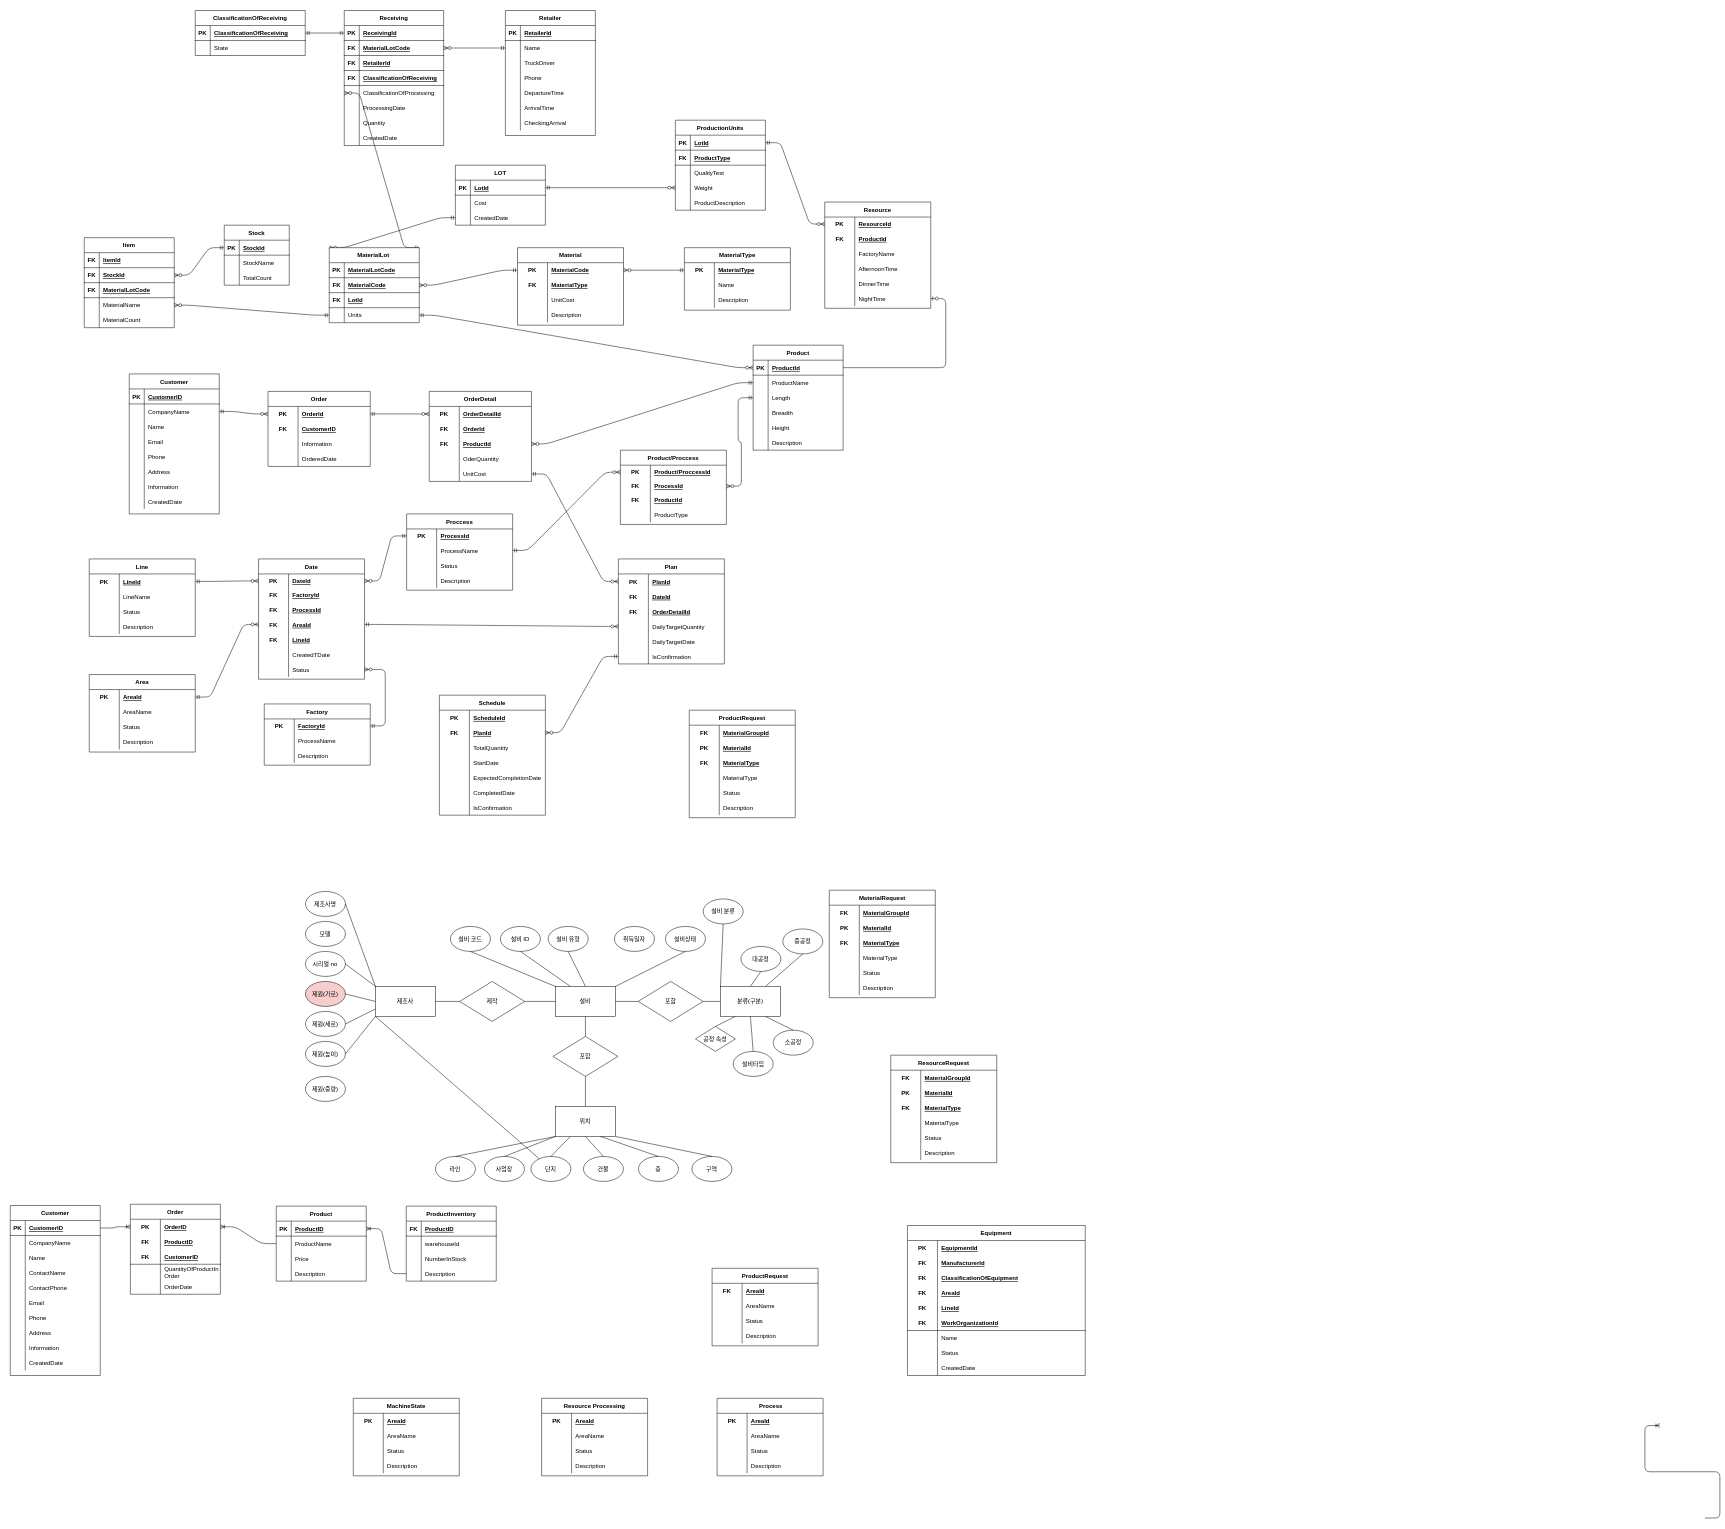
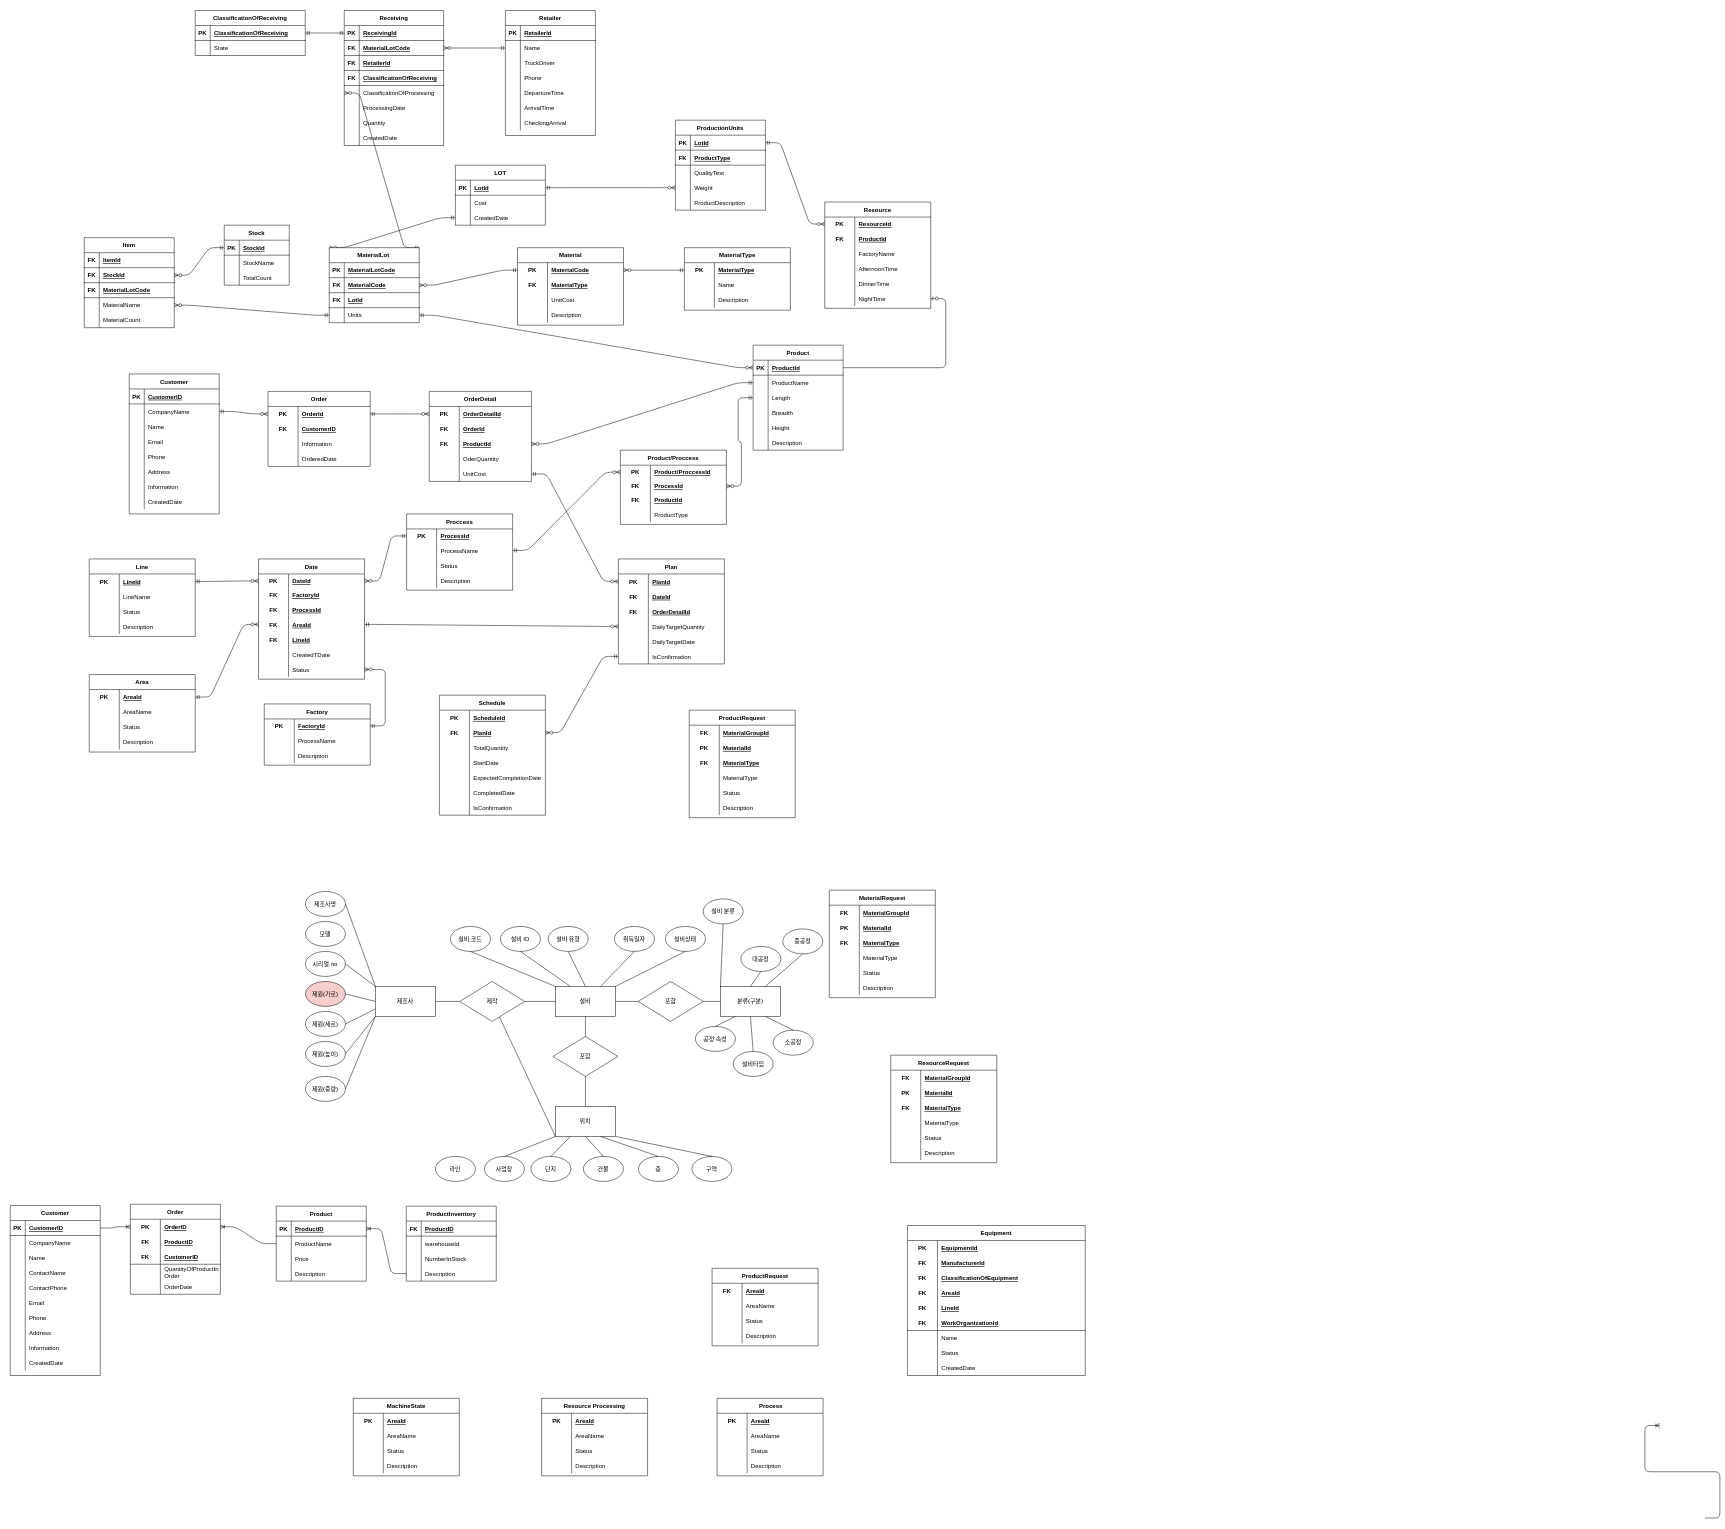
edge "취득일자" -- "설비": added
node "공정 속성": shape diamond -> ellipse
edge "제조사" -- "단지": now "제조사" -- "제원(중량)"
edge "위치" -- "라인": now "위치" -- "제작"
